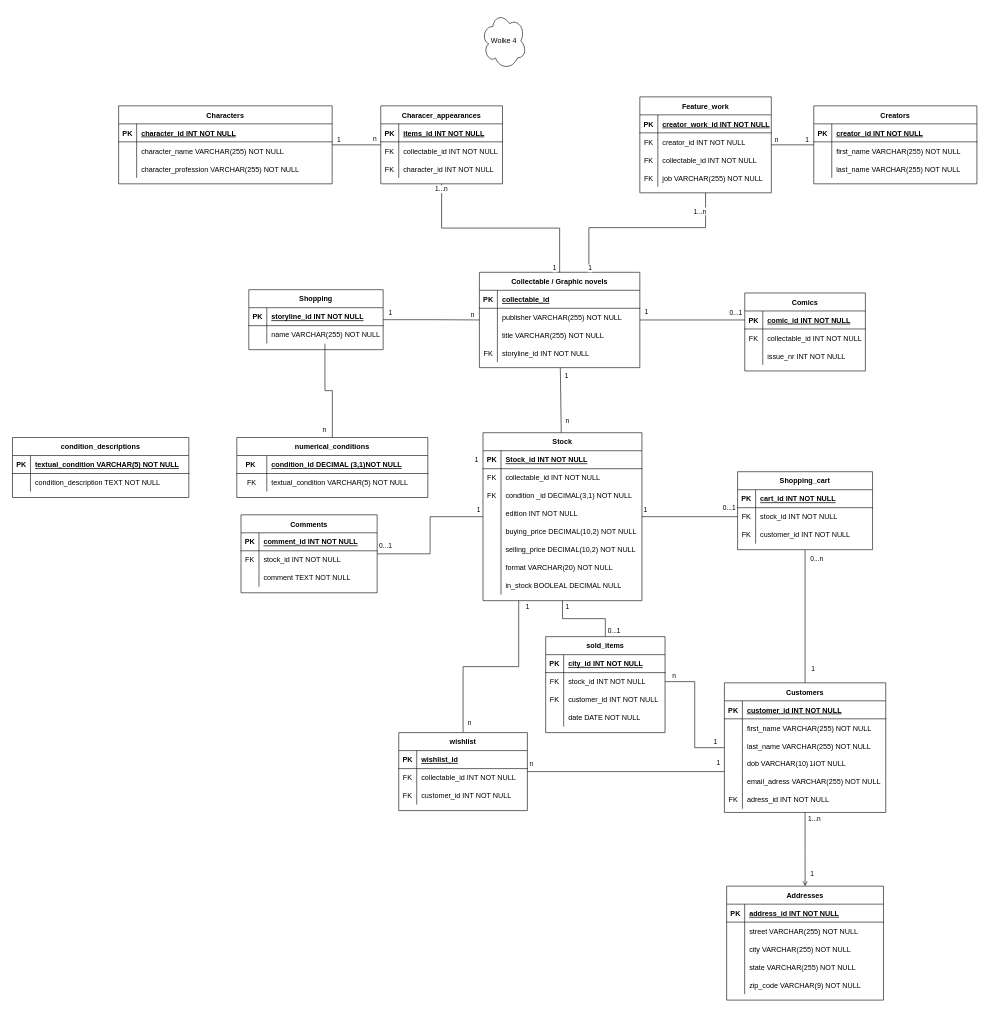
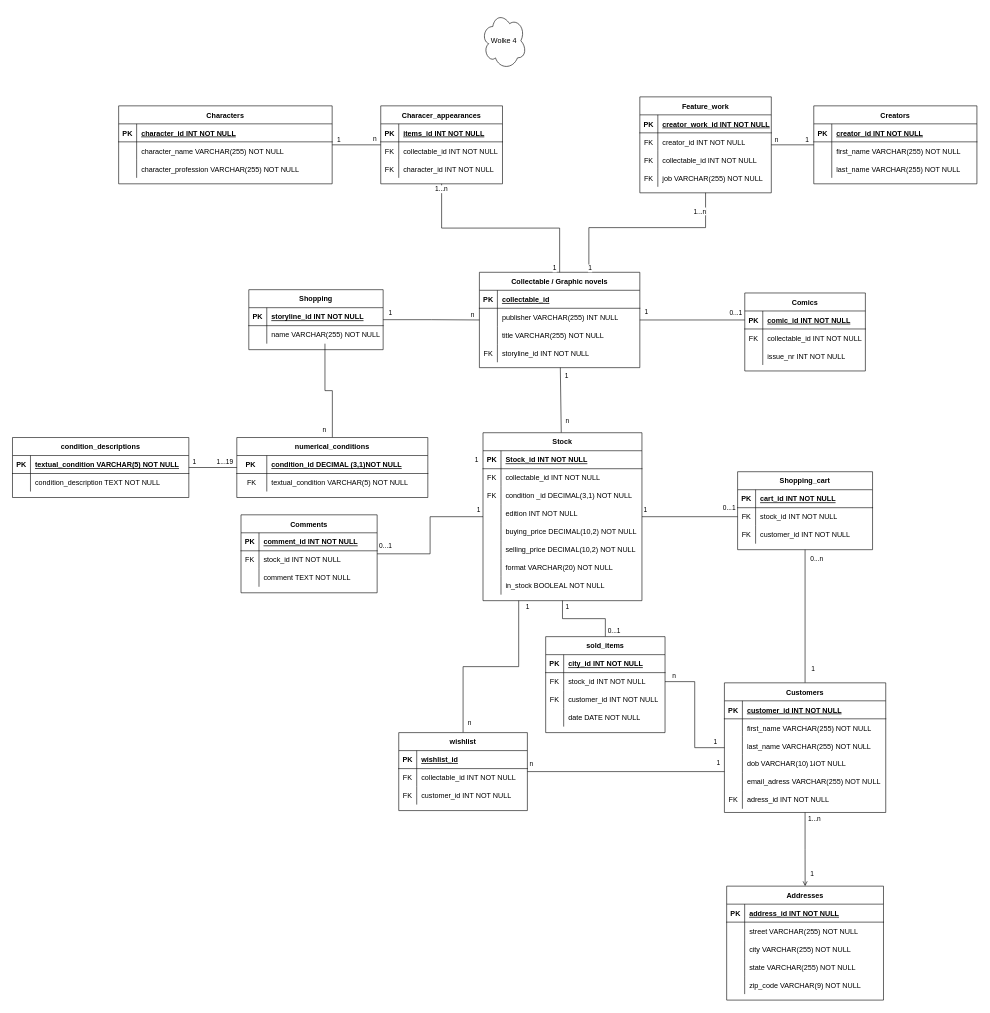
node "publisher VARCHAR(255) NOT NULL": label "publisher VARCHAR(255) NOT NULL" -> "publisher VARCHAR(255) INT NULL"
edge "condition_descriptions" -- "numerical_conditions": added, labels "1", "1...19"
node "in_stock BOOLEAL DECIMAL NULL": label "in_stock BOOLEAL DECIMAL NULL" -> "in_stock BOOLEAL NOT NULL"
